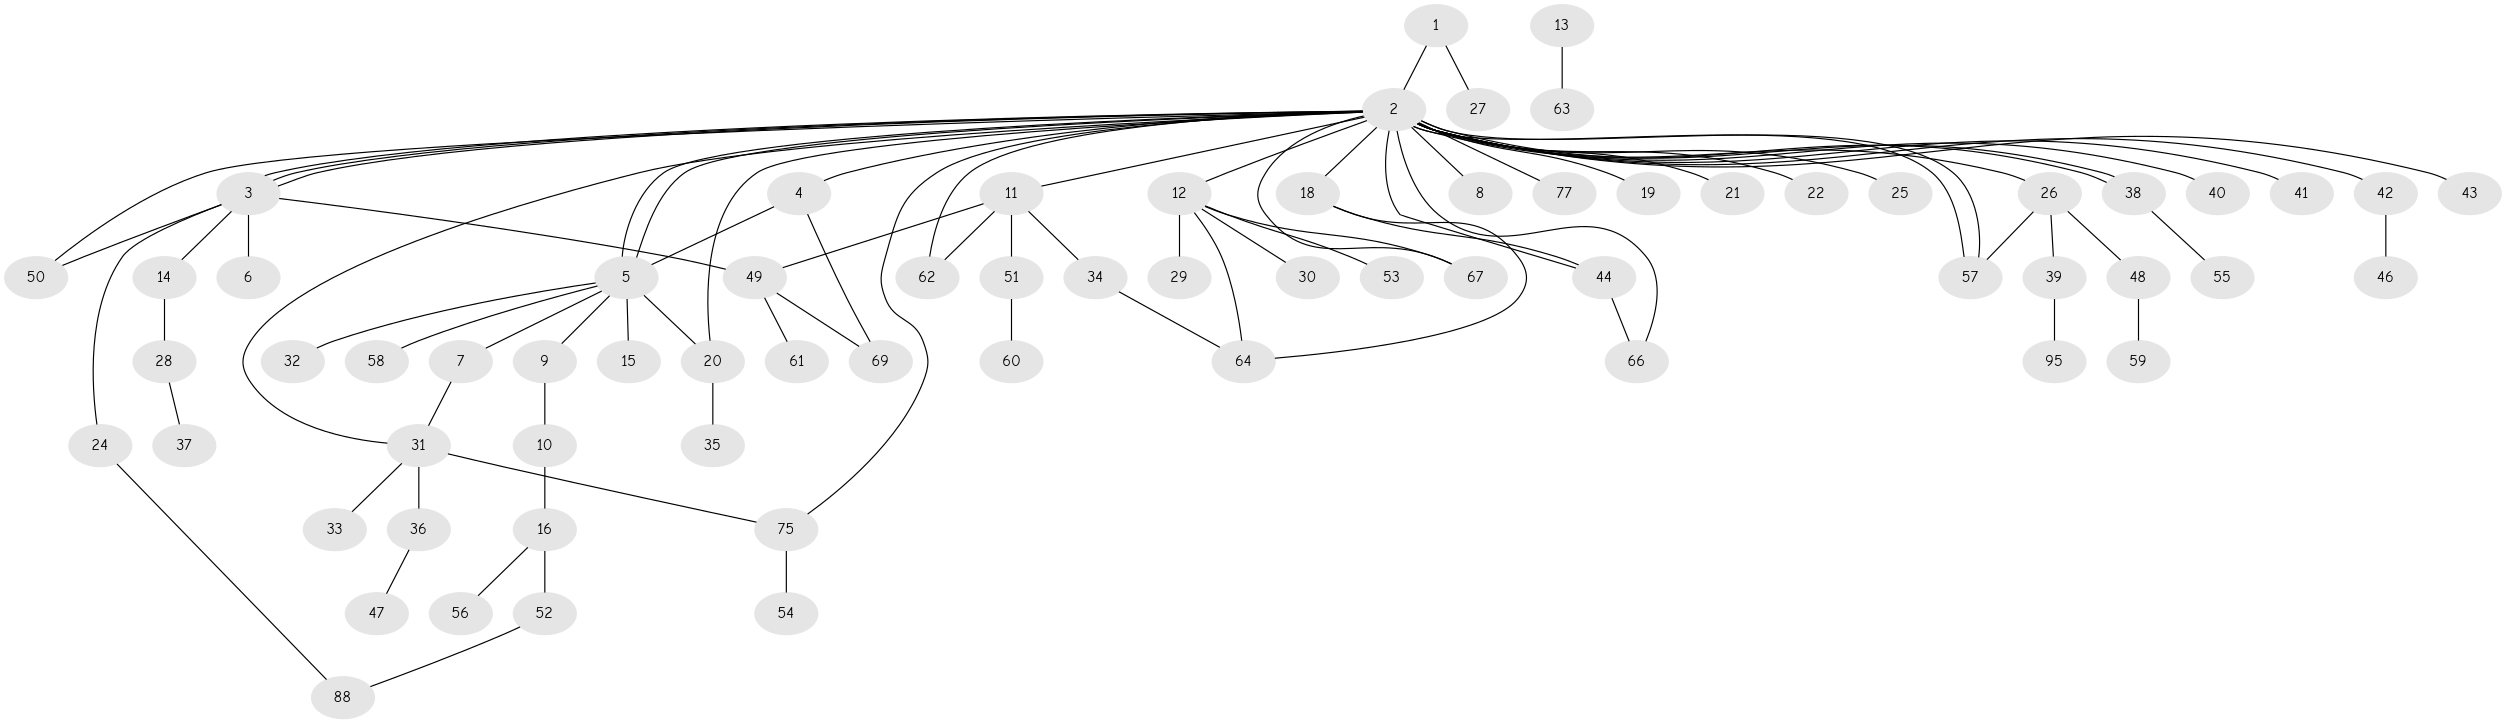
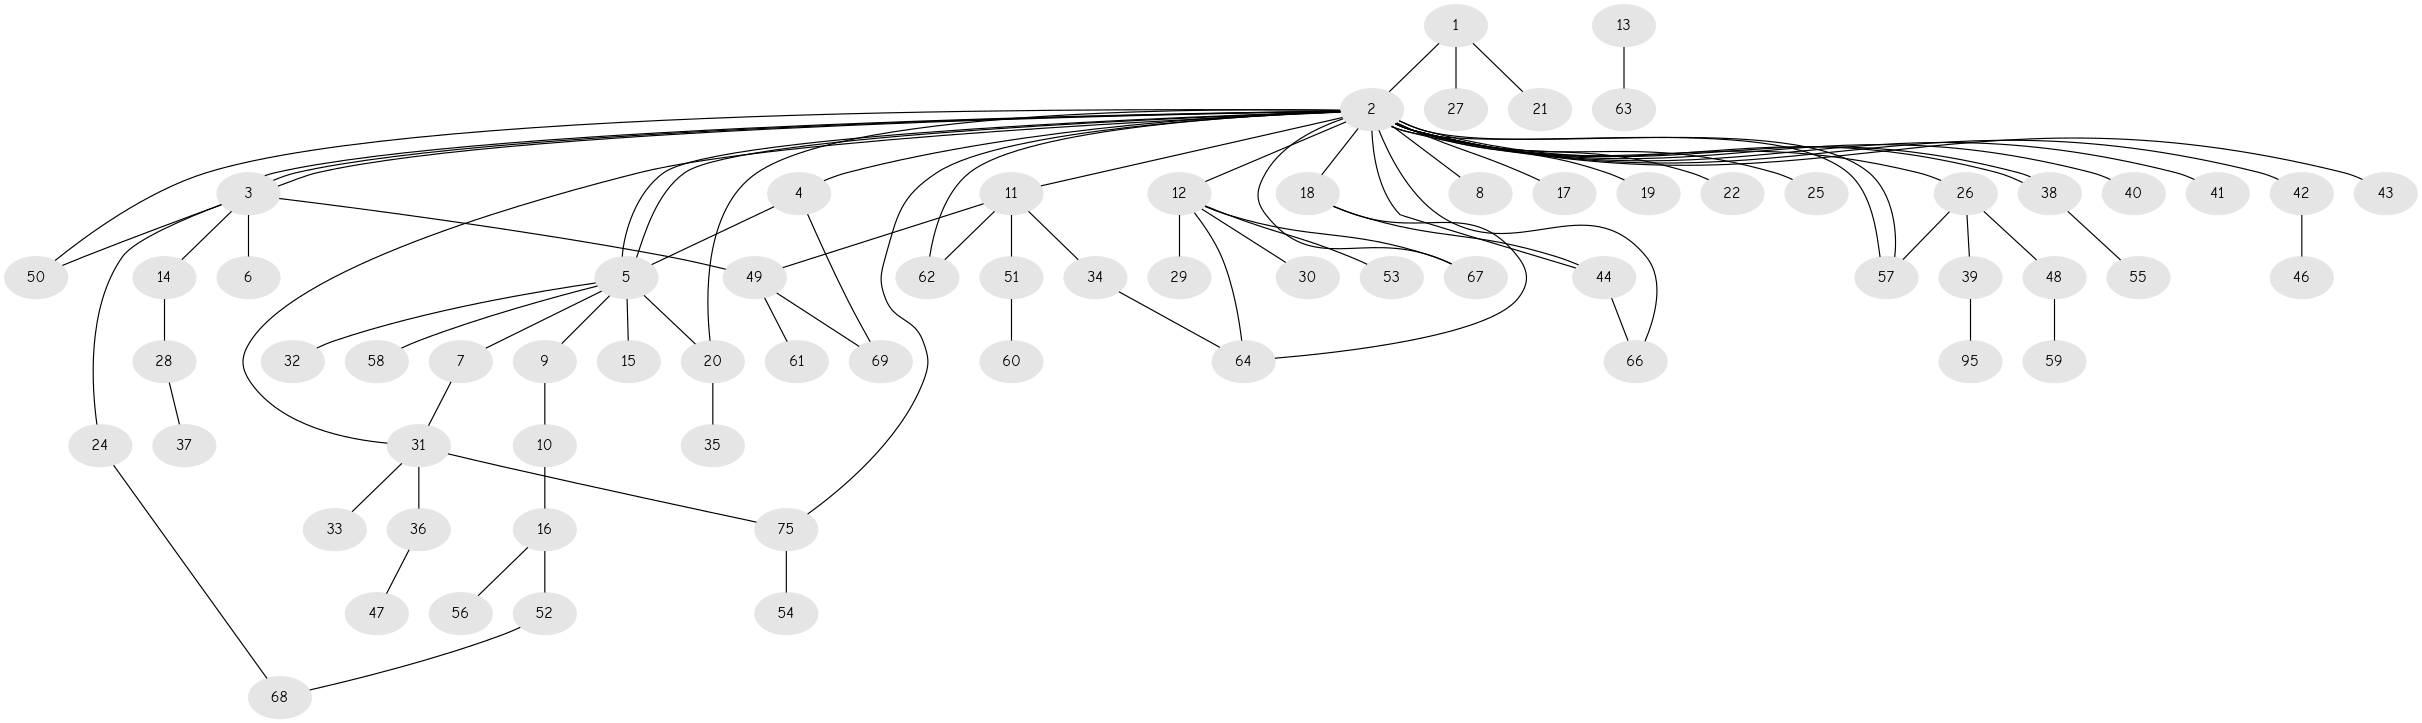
edge "2" -- "21": now "1" -- "21"
node "77": label "77" -> "17"
node "88": label "88" -> "68"
